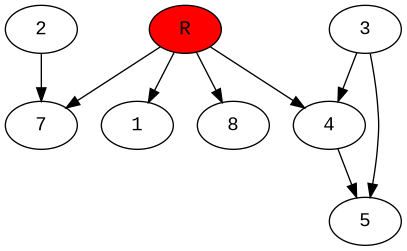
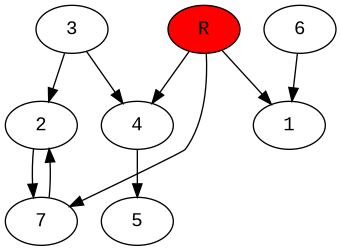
node "6": added
edge "3" -> "5": now "3" -> "2"
node "8": removed
edge "7" -> "2": added
